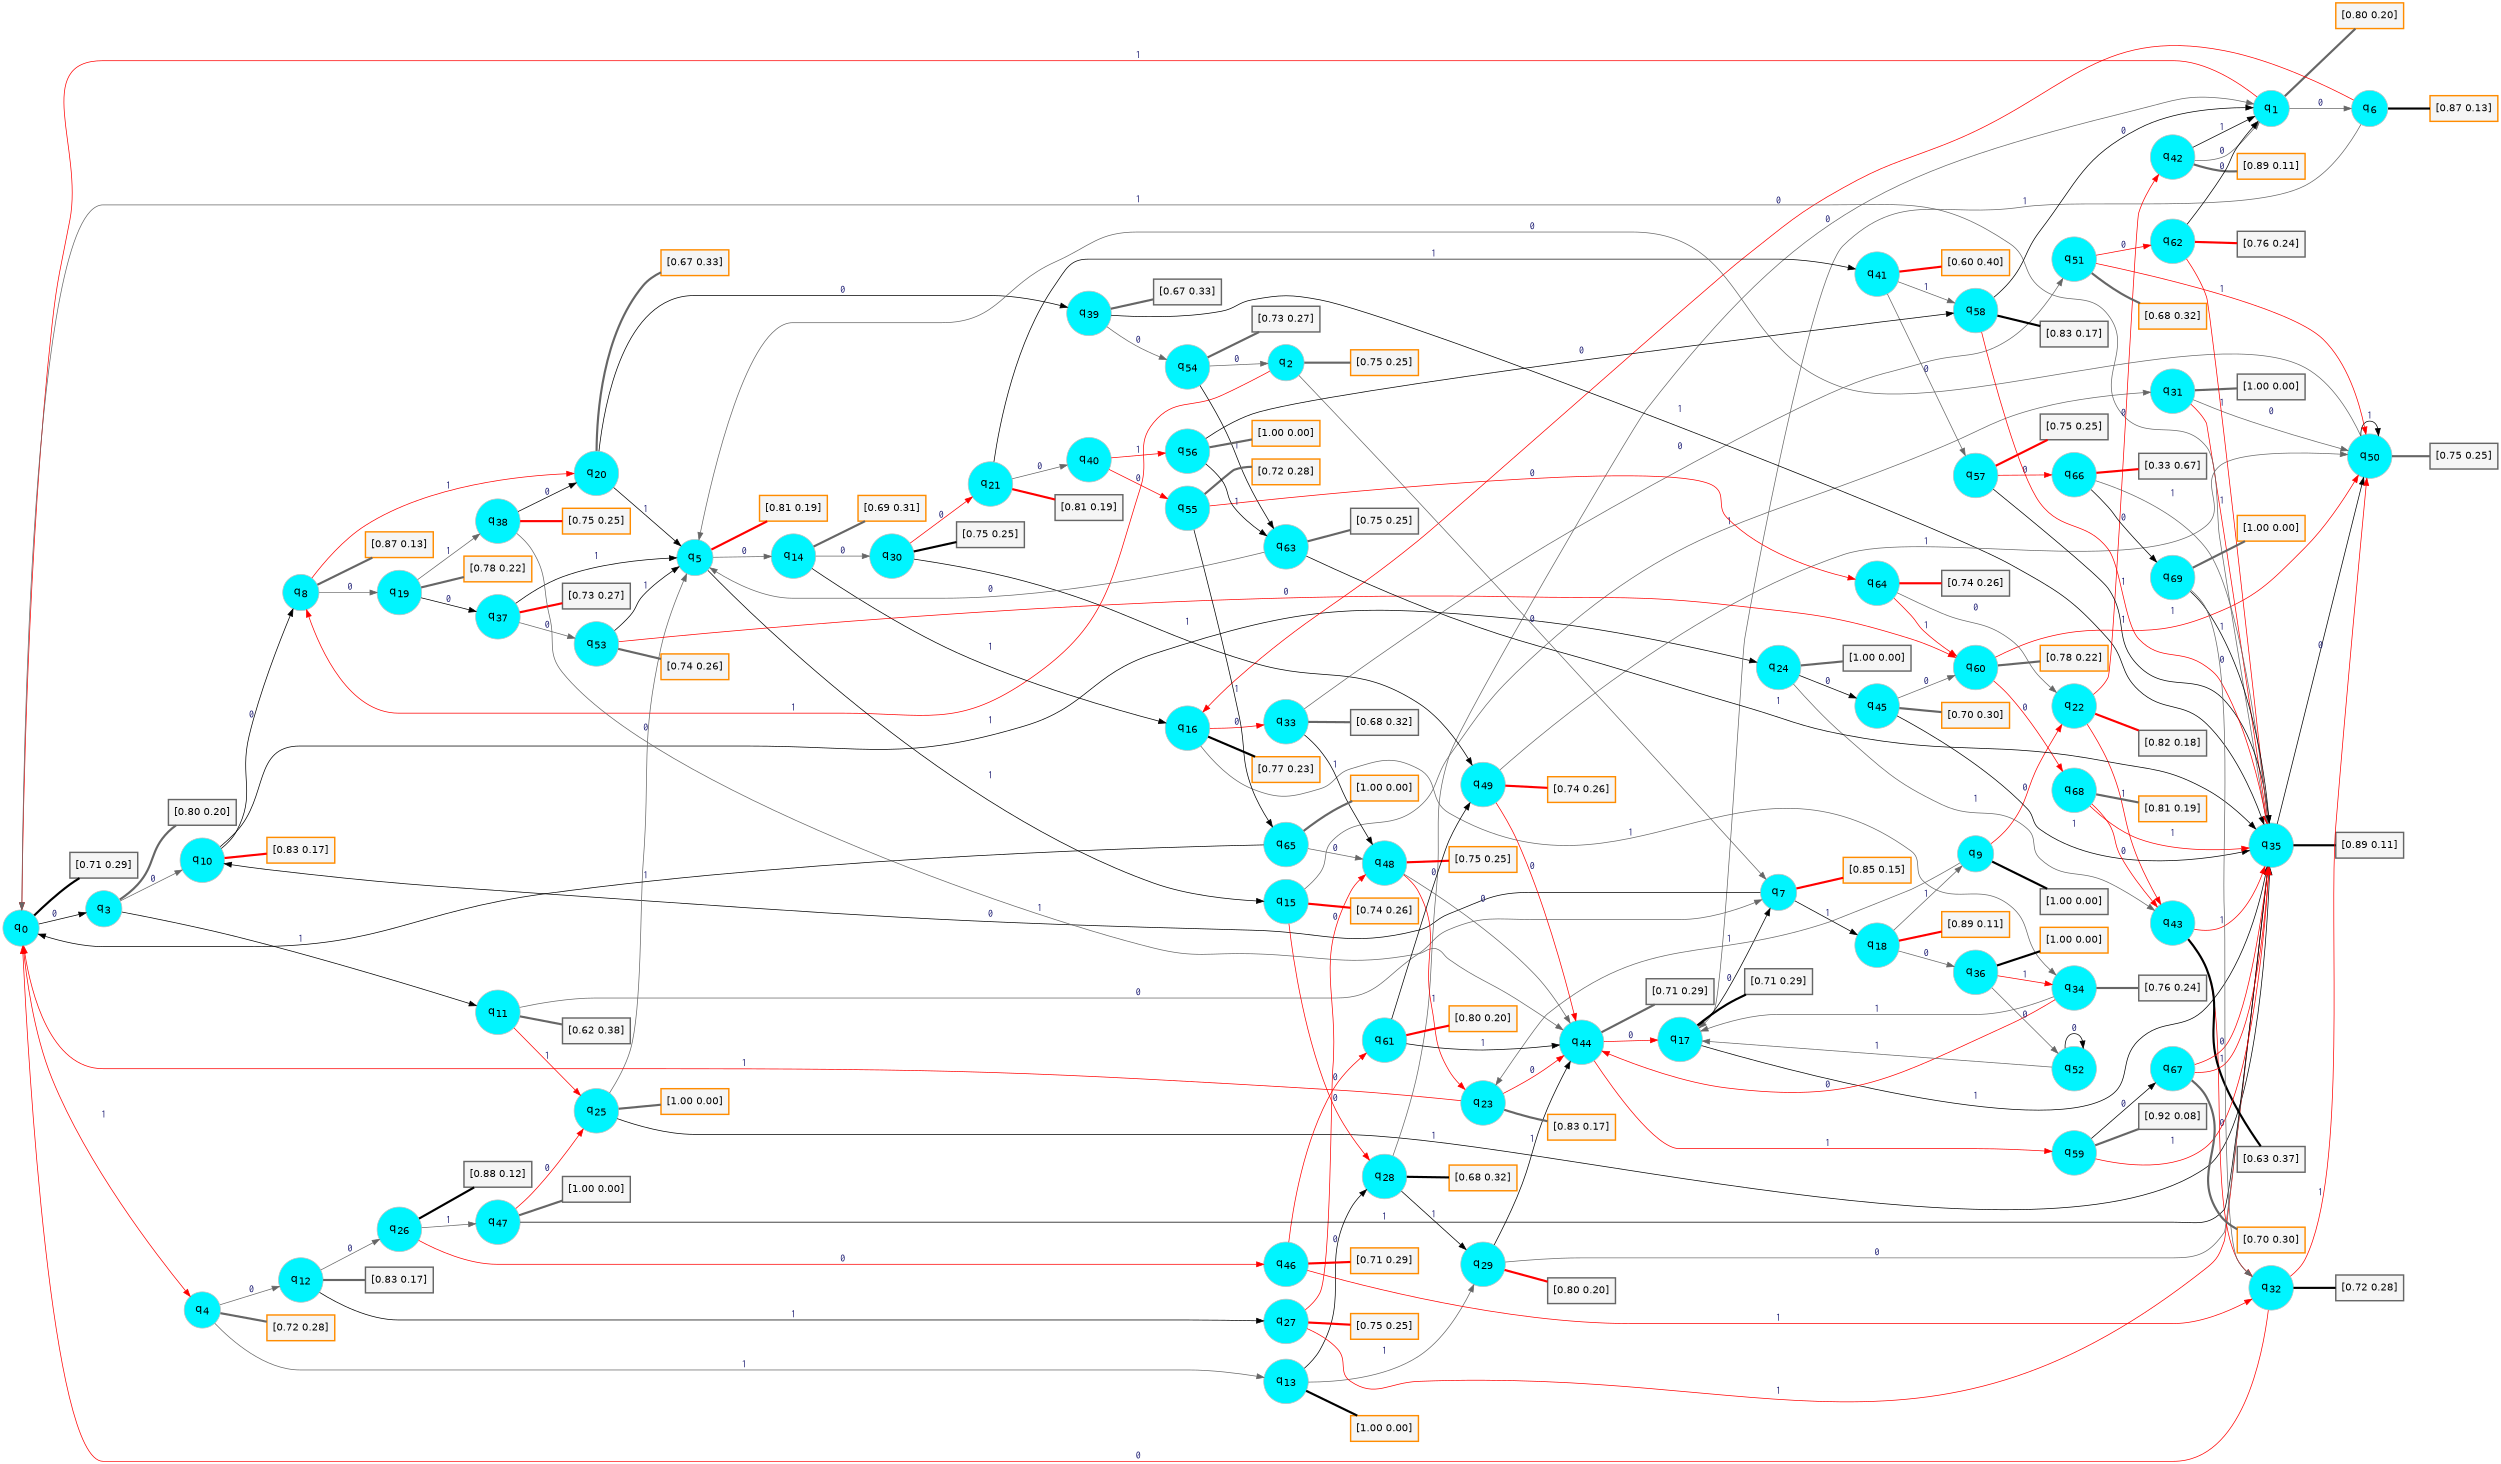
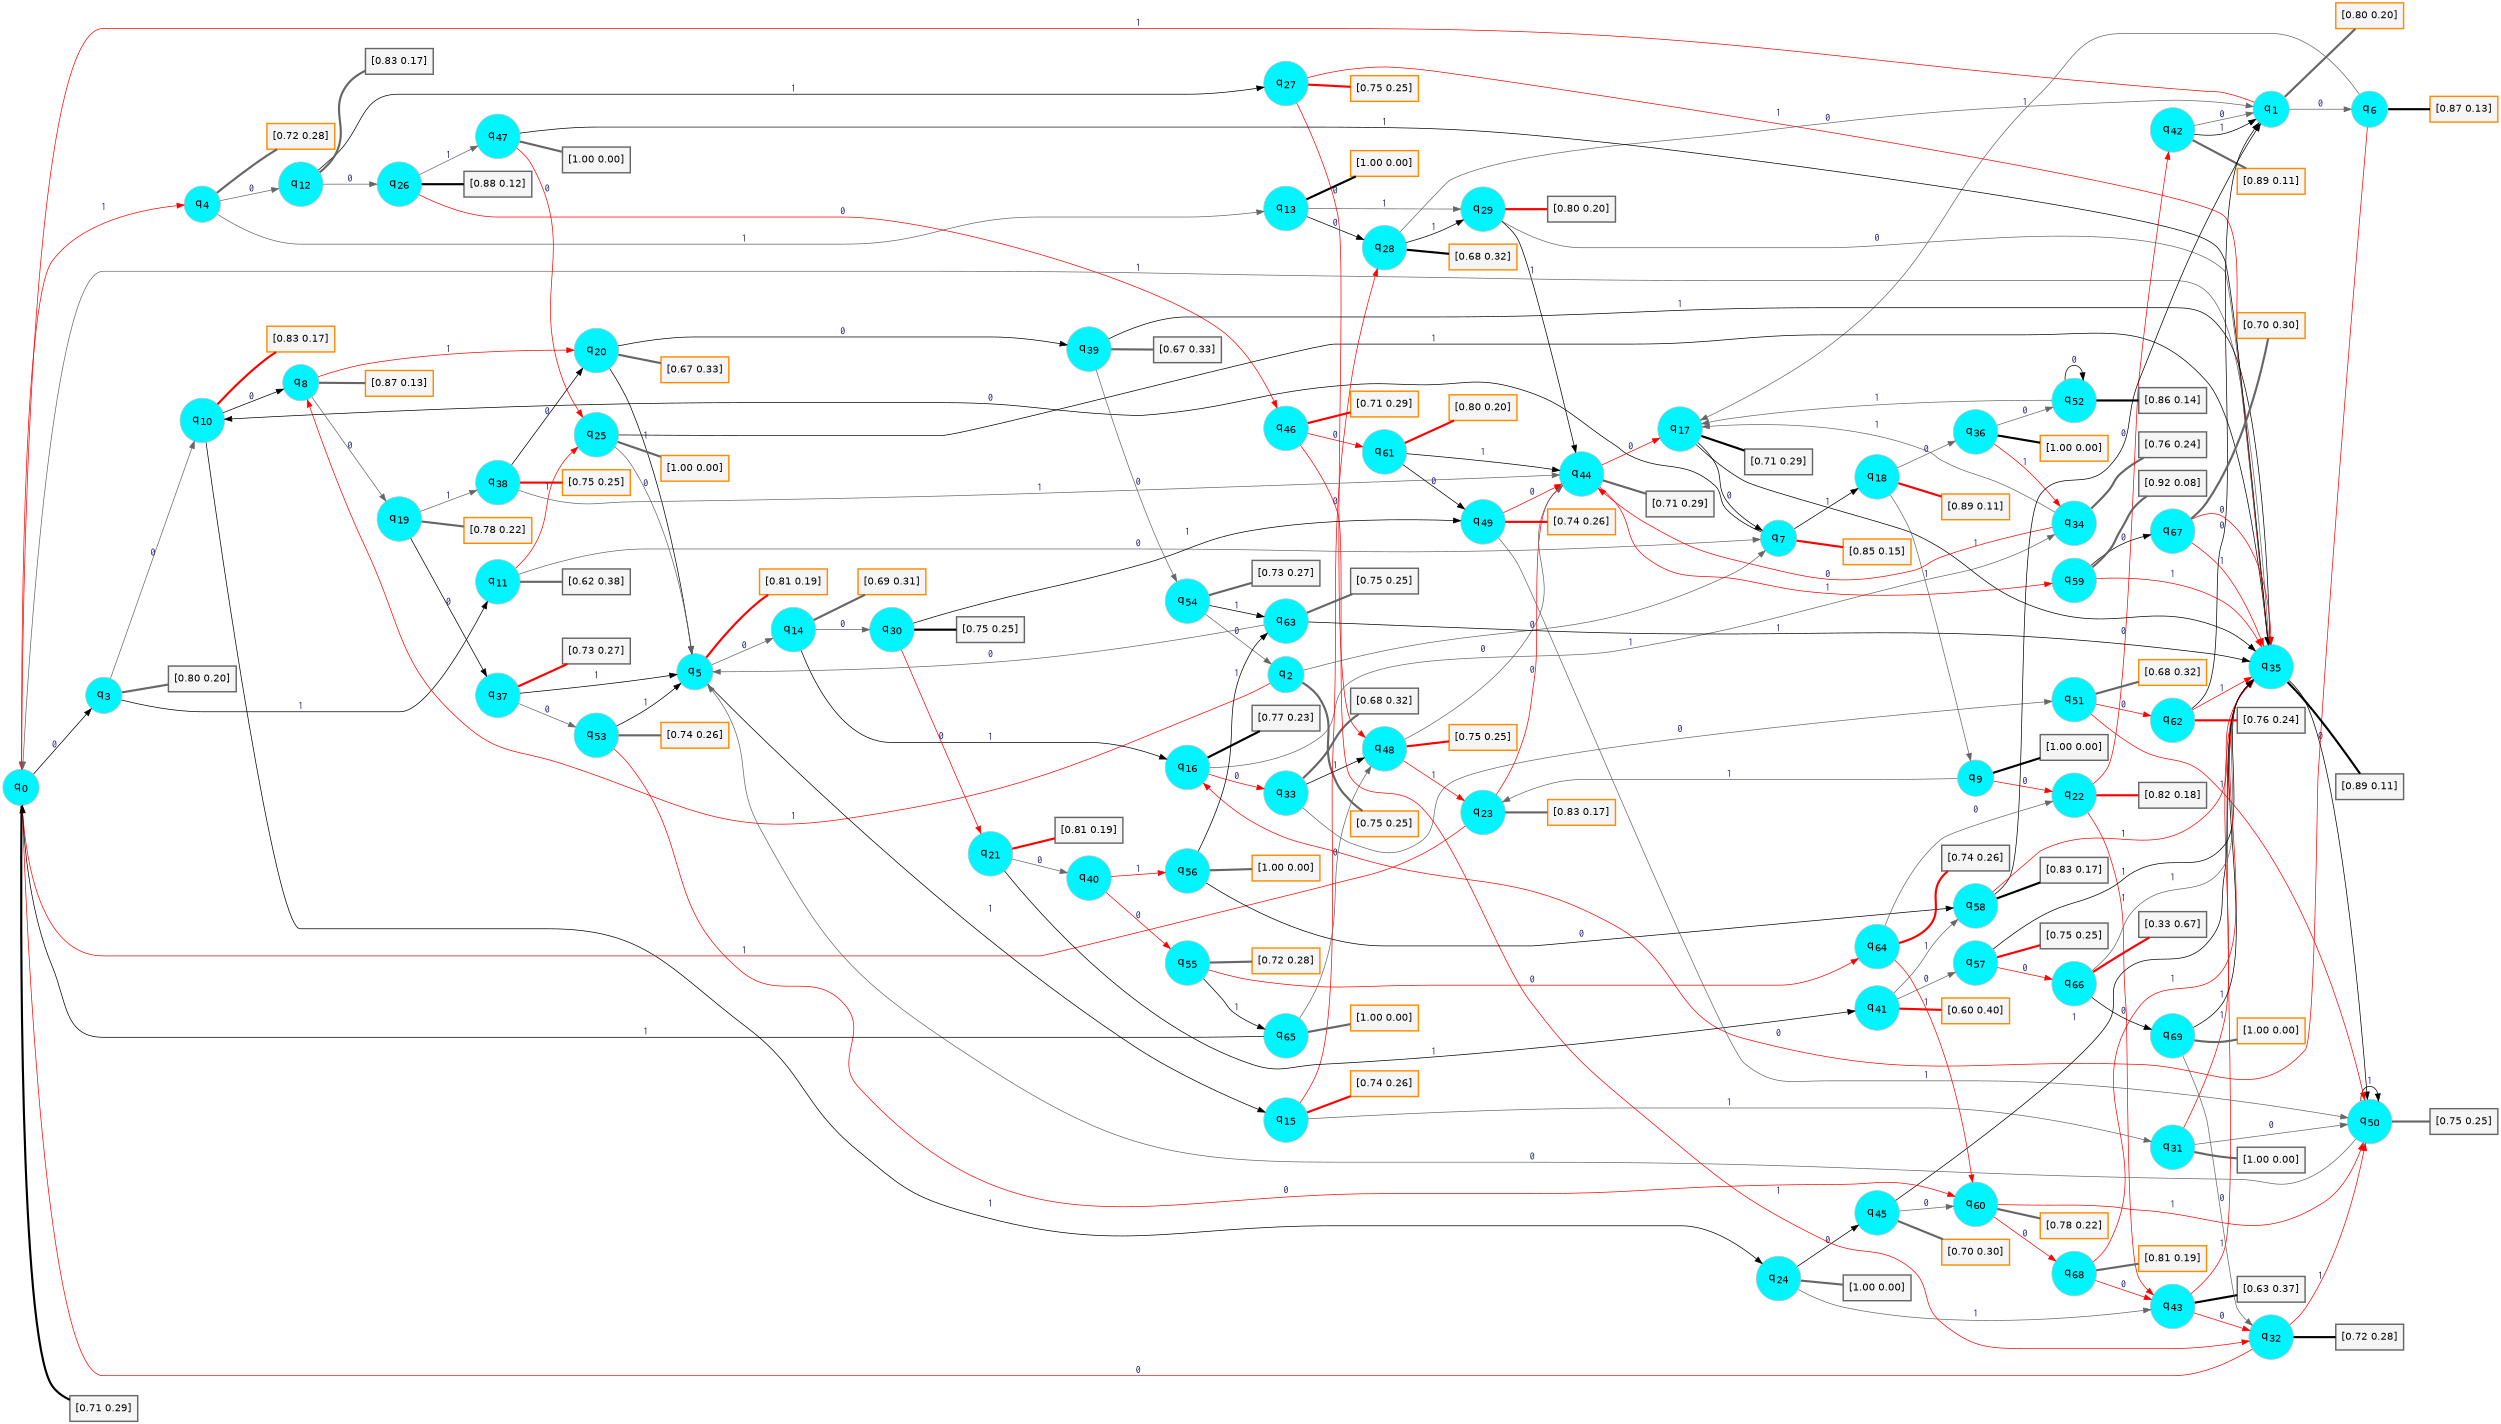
node "[0.86 0.14]": added
node "[0.77 0.23]": color darkorange -> gray40
